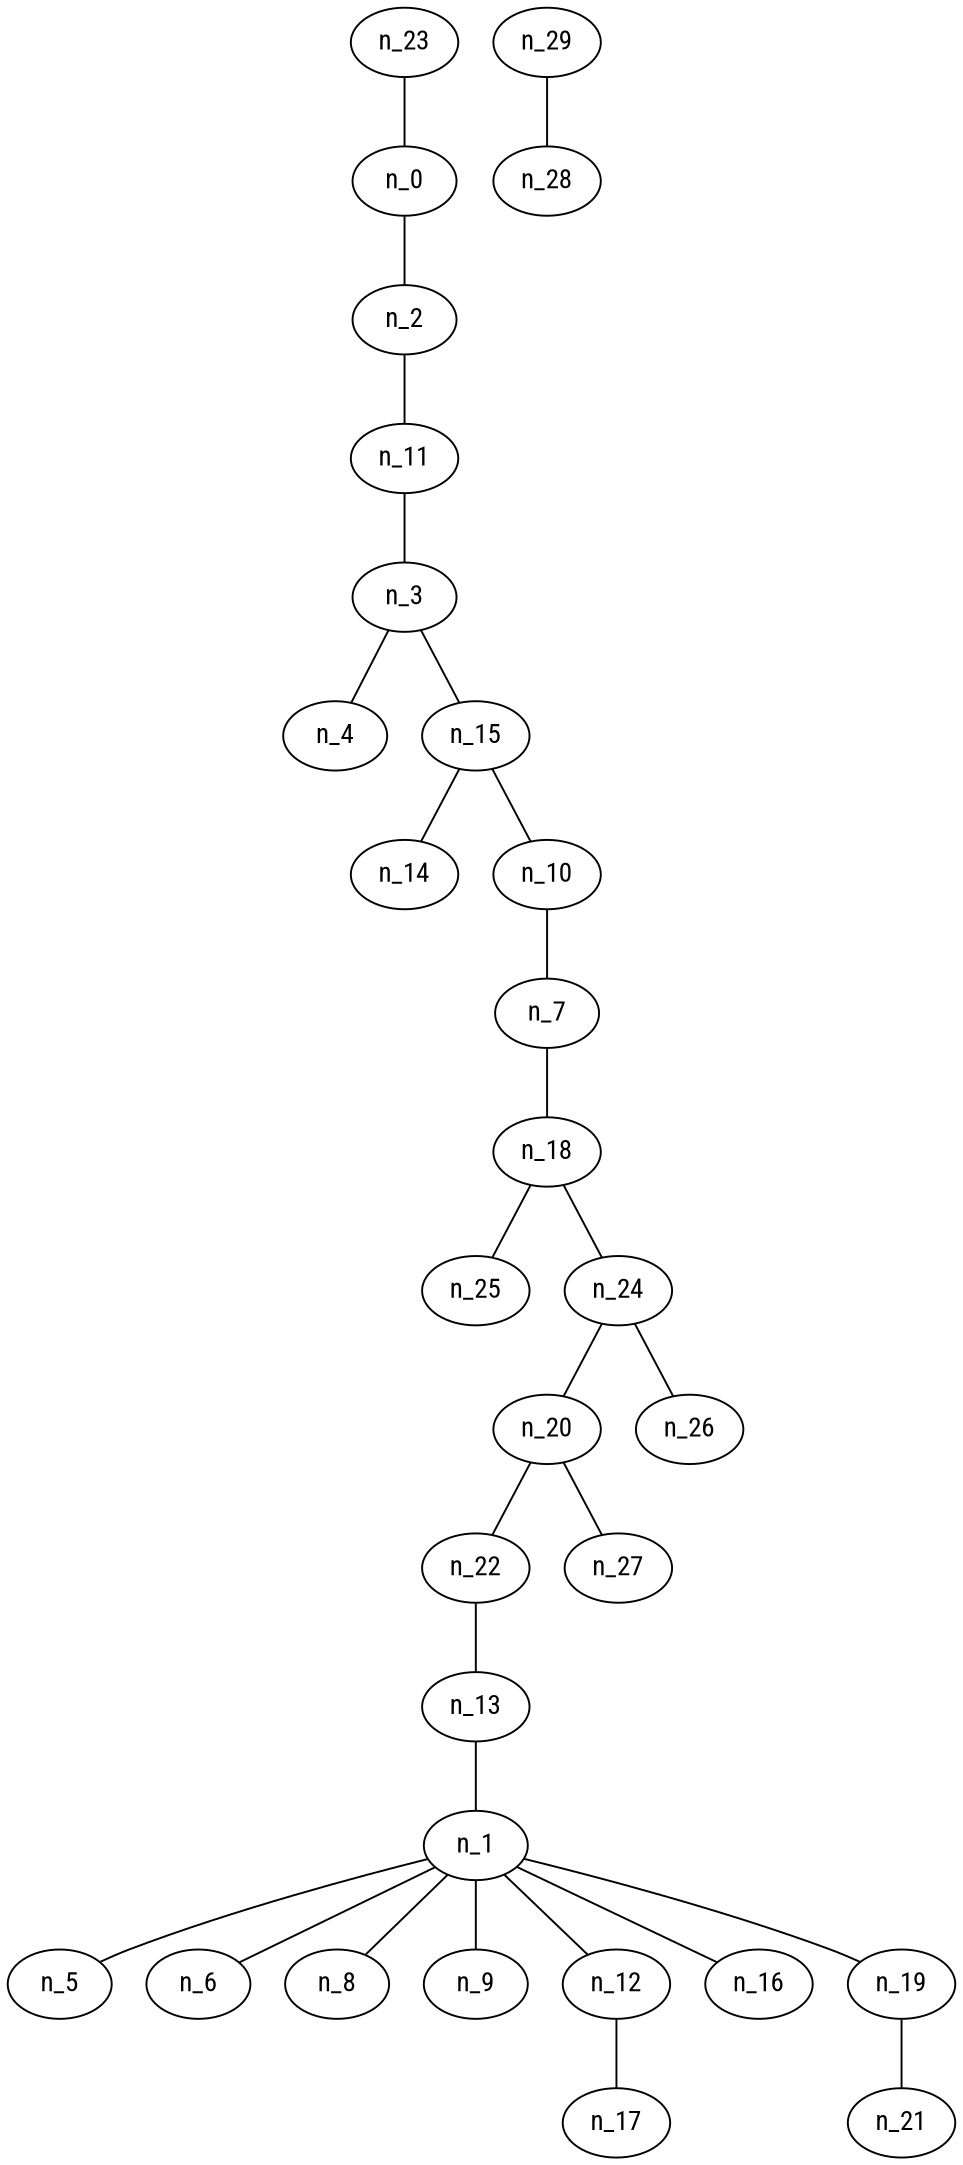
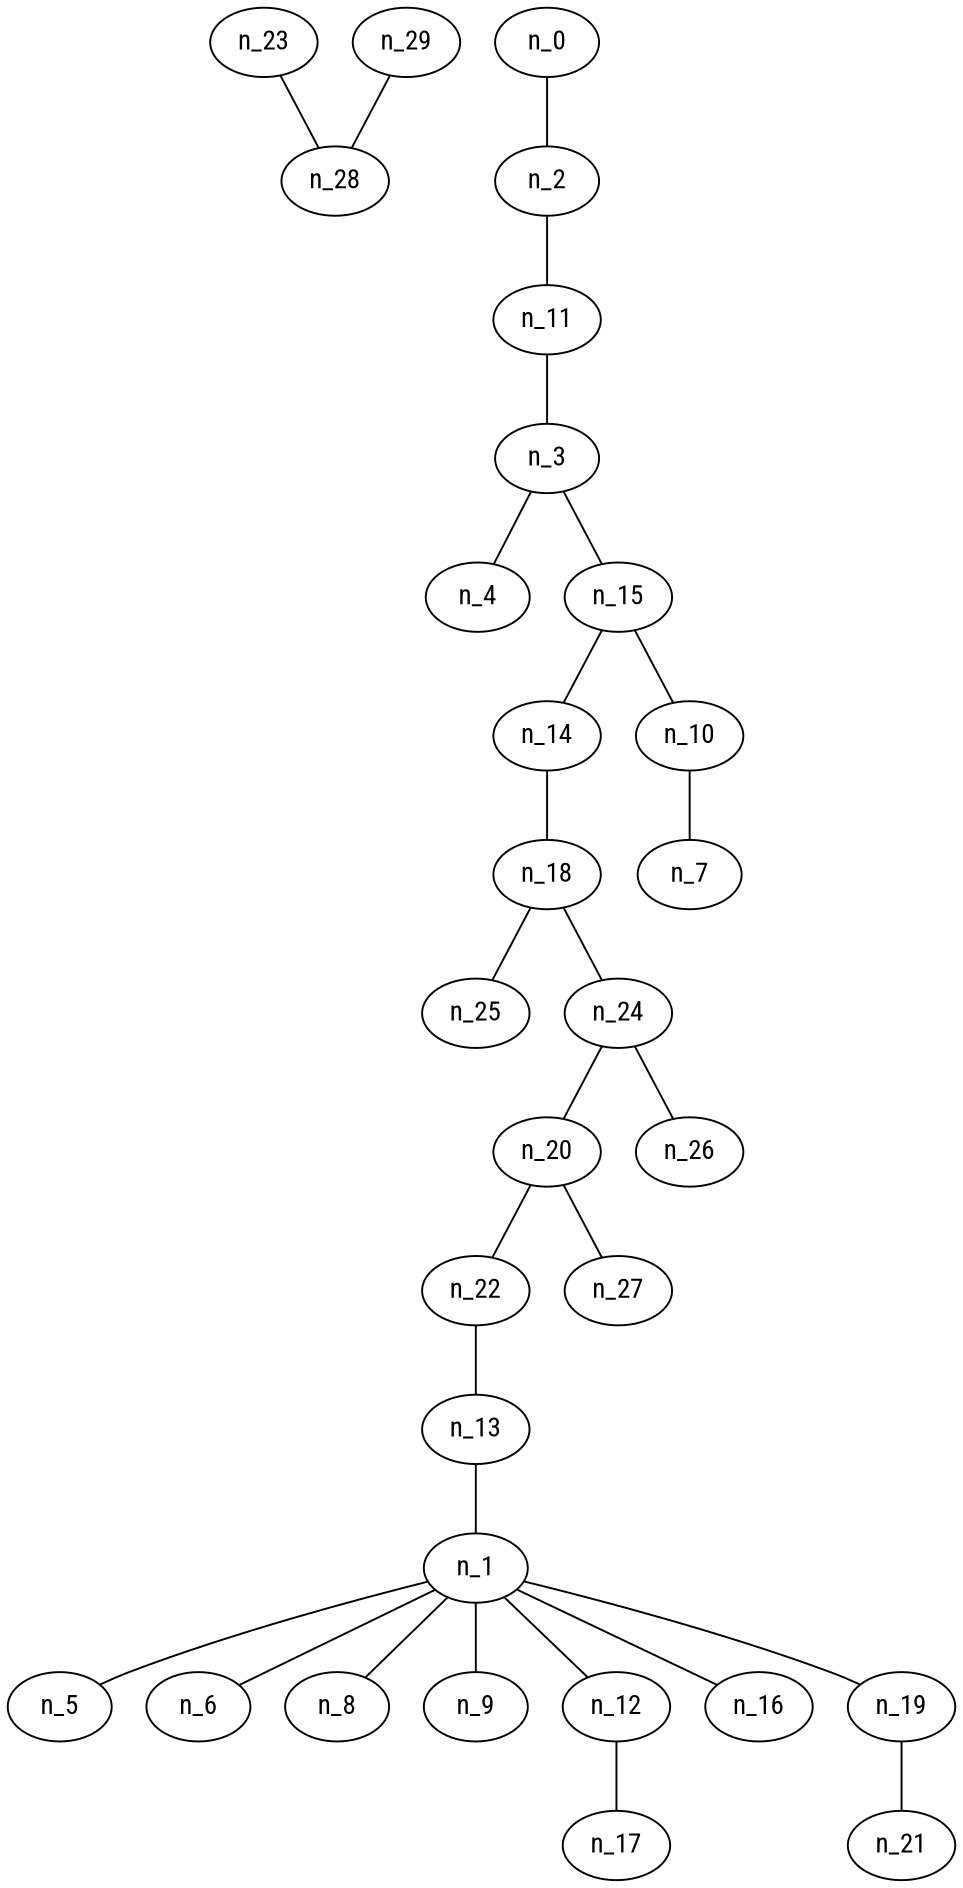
edge "n_23" -- "n_0": now "n_23" -- "n_28"
edge "n_7" -- "n_18": now "n_14" -- "n_18"
